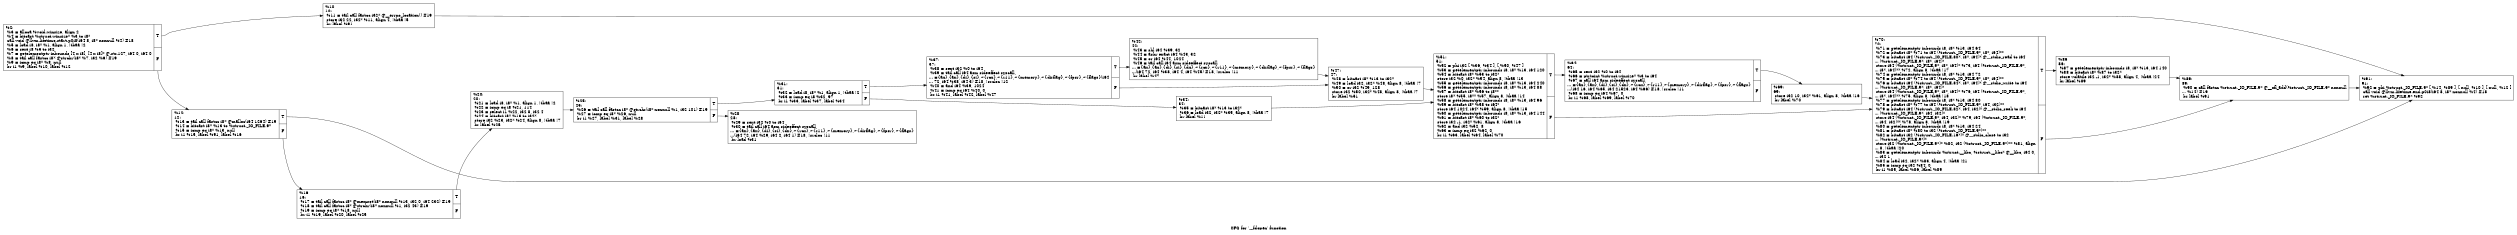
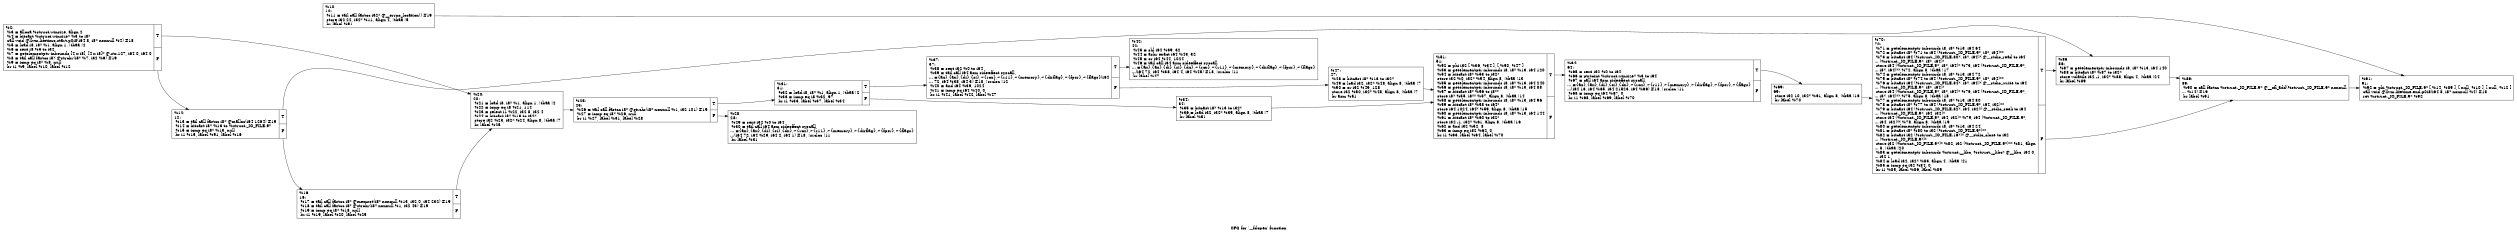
edge "%2:" -> "%10:": now "%2:" -> "%20:"
node "%2:": text "%3 = alloca %void.winsize, align 2" -> "%3 = alloca %struct.winsize, align 2"
edge "%42:" -> "%47:": removed
node "%47:": text "br label %51" -> "br asm %51"
edge "%51:" -> "%70:": removed
node "%34:": text "br label %11" -> "br label %51"
node "%28:": text "br load %31" -> "br label %31"
edge "%12:" -> "%91:": now "%12:" -> "%86:"
